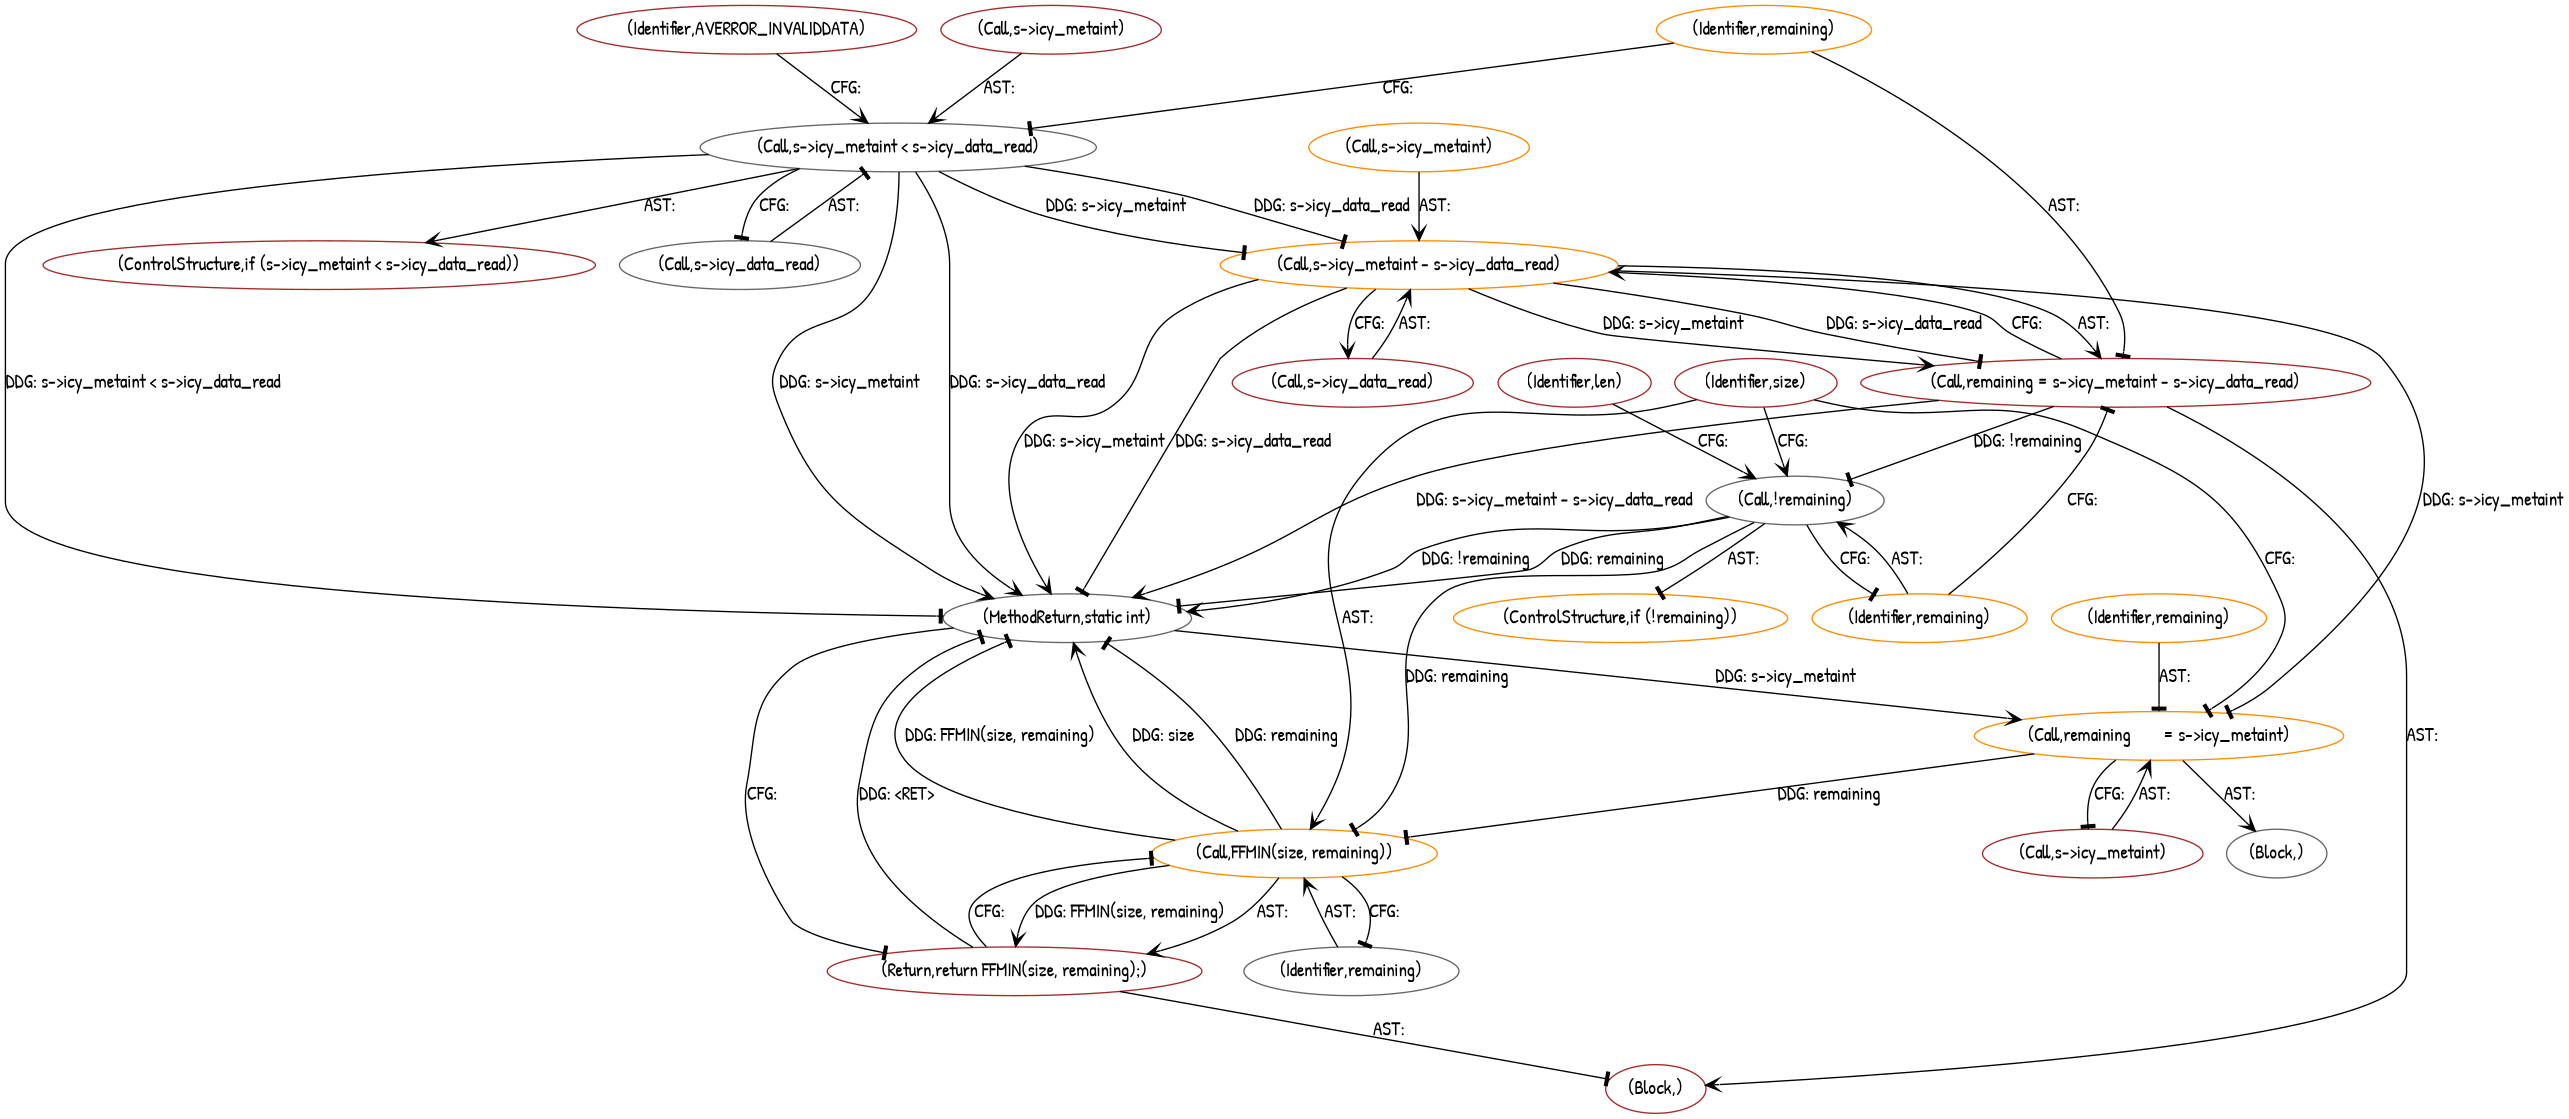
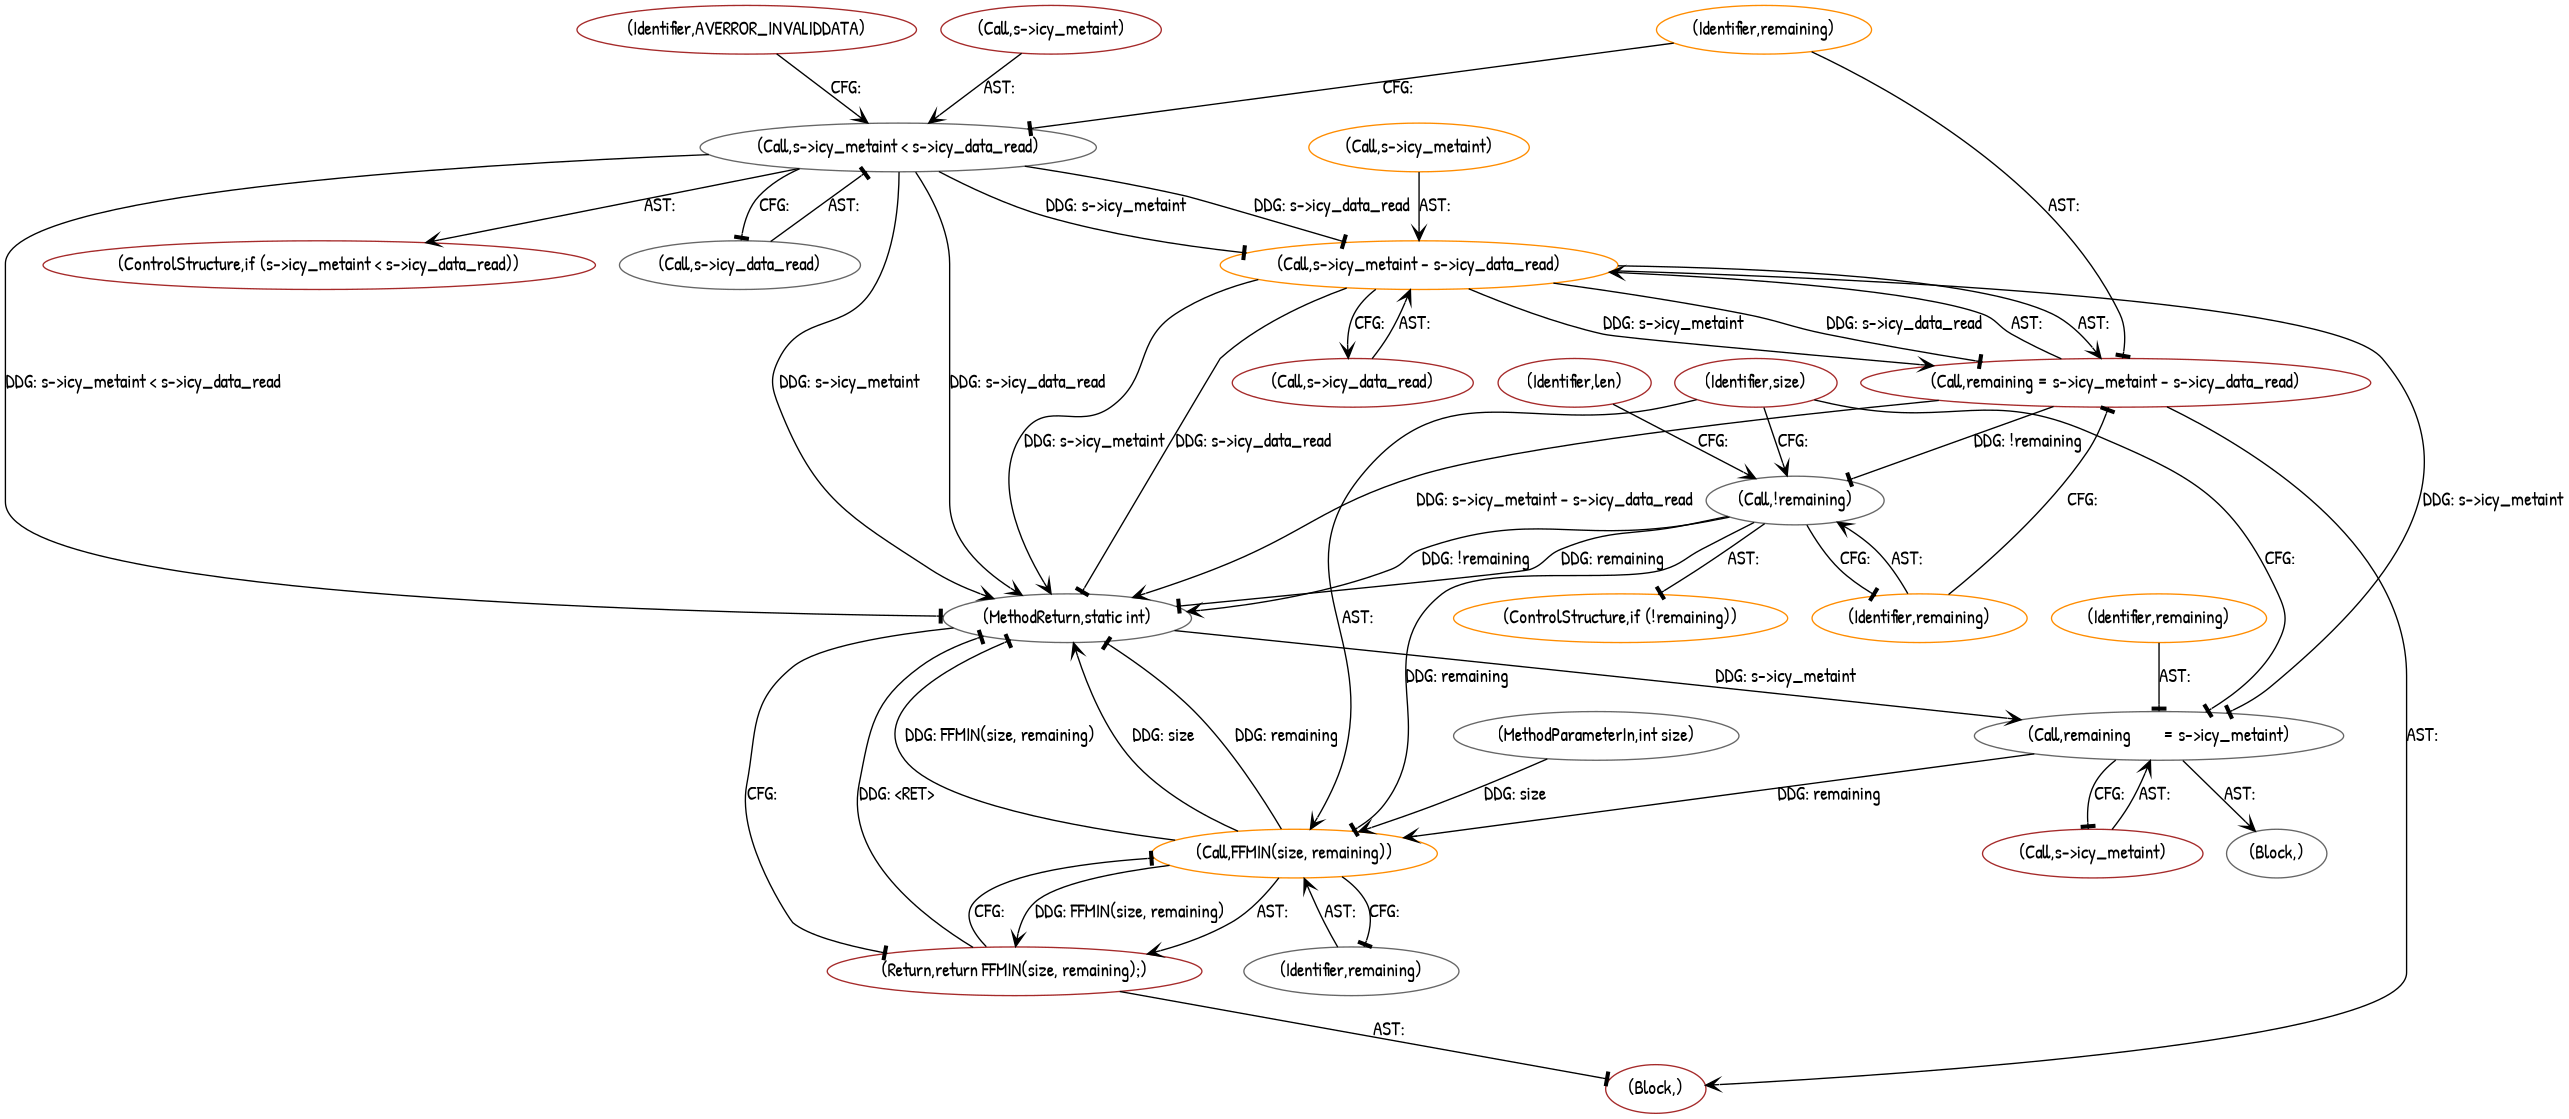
edge "(Call,remaining = s->icy_metaint - s->icy_data_read)" -> "(Call,s->icy_metaint - s->icy_data_read)": label "CFG: " -> "AST: "
node "(MethodParameterIn,int size)": added
node "(Call,remaining        = s->icy_metaint)": color darkorange -> gray40
edge "(Call,remaining        = s->icy_metaint)" -> "(Call,FFMIN(size, remaining))": arrowhead tee -> vee
